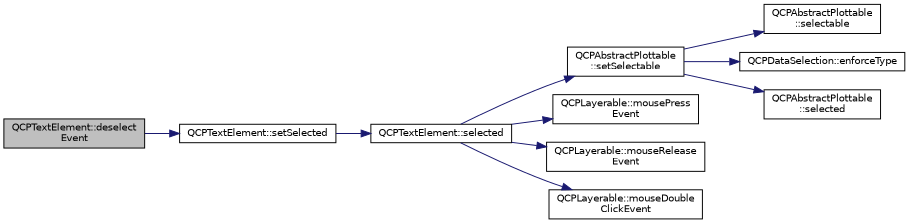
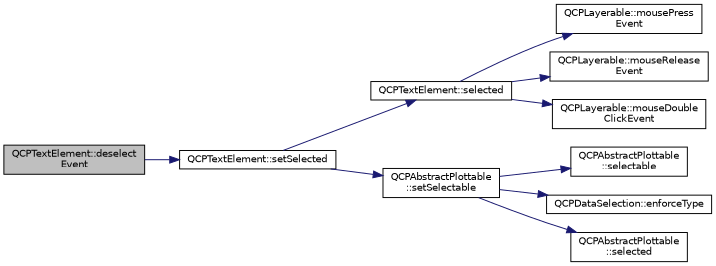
edge "QCPTextElement::selected" -> "QCPAbstractPlottable ::setSelectable": now "QCPTextElement::setSelected" -> "QCPAbstractPlottable ::setSelectable"
